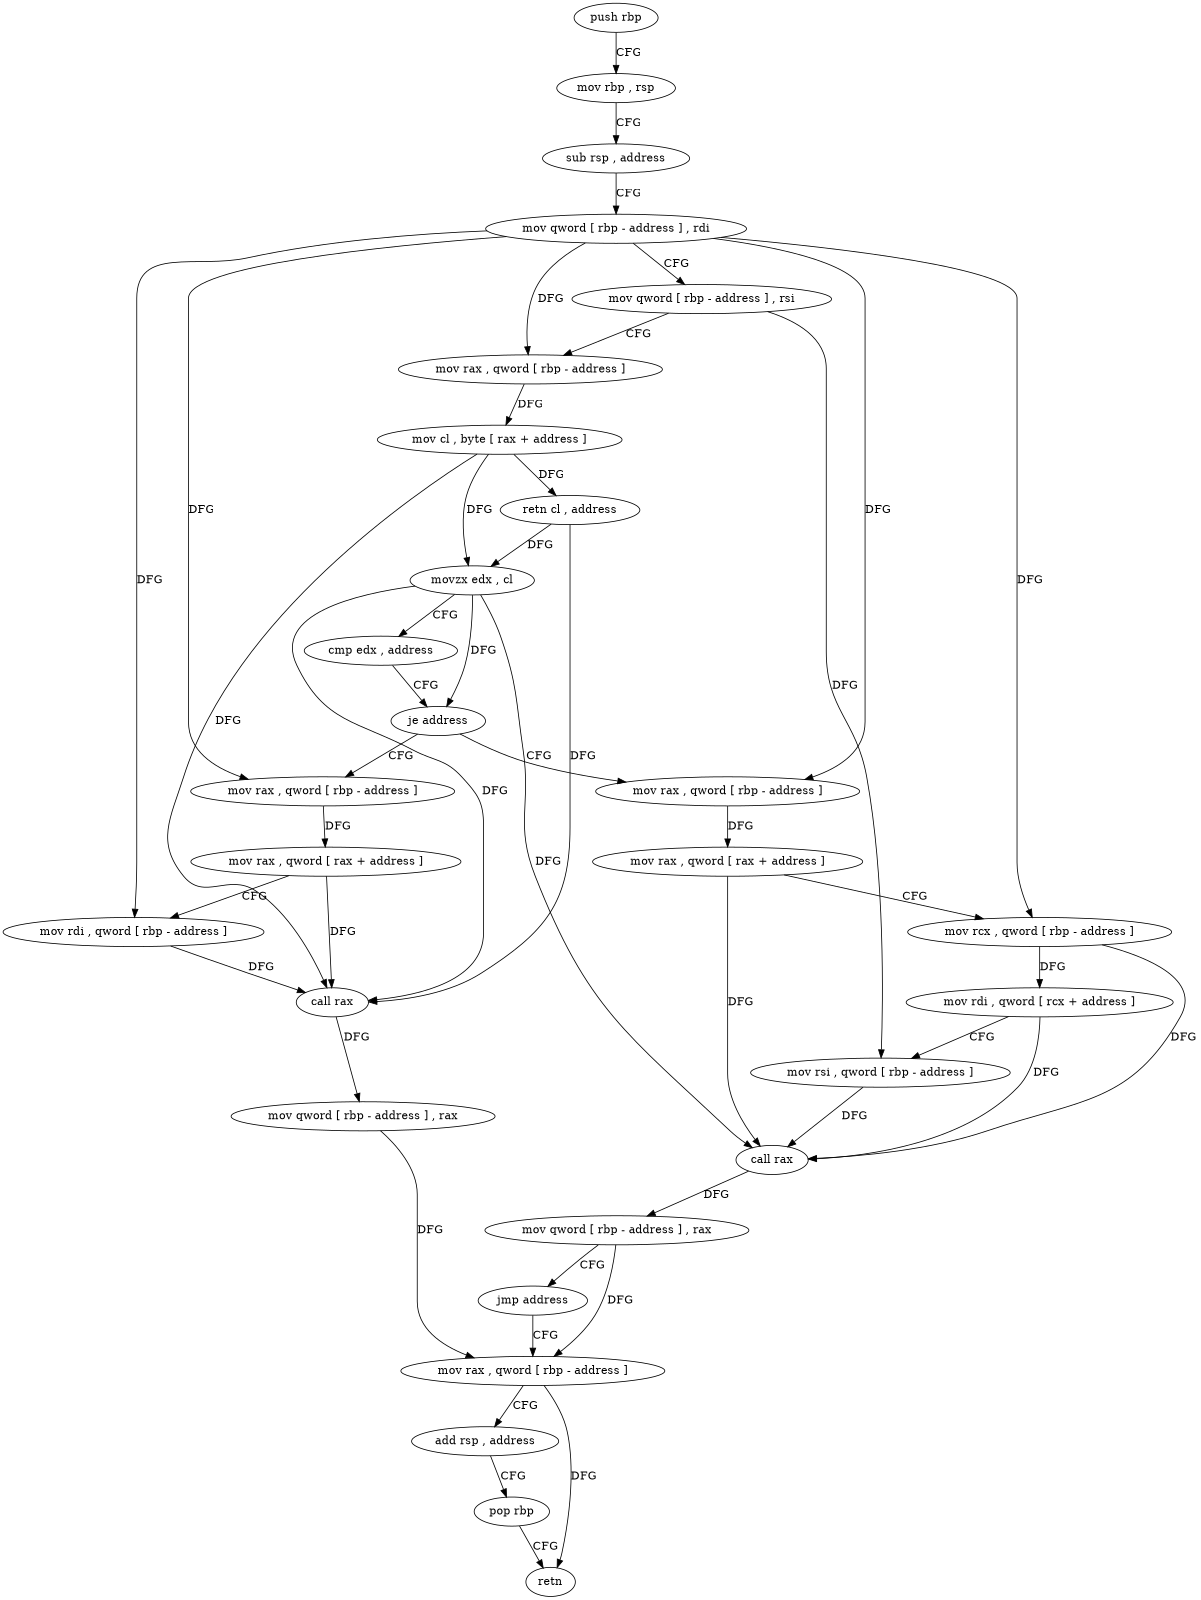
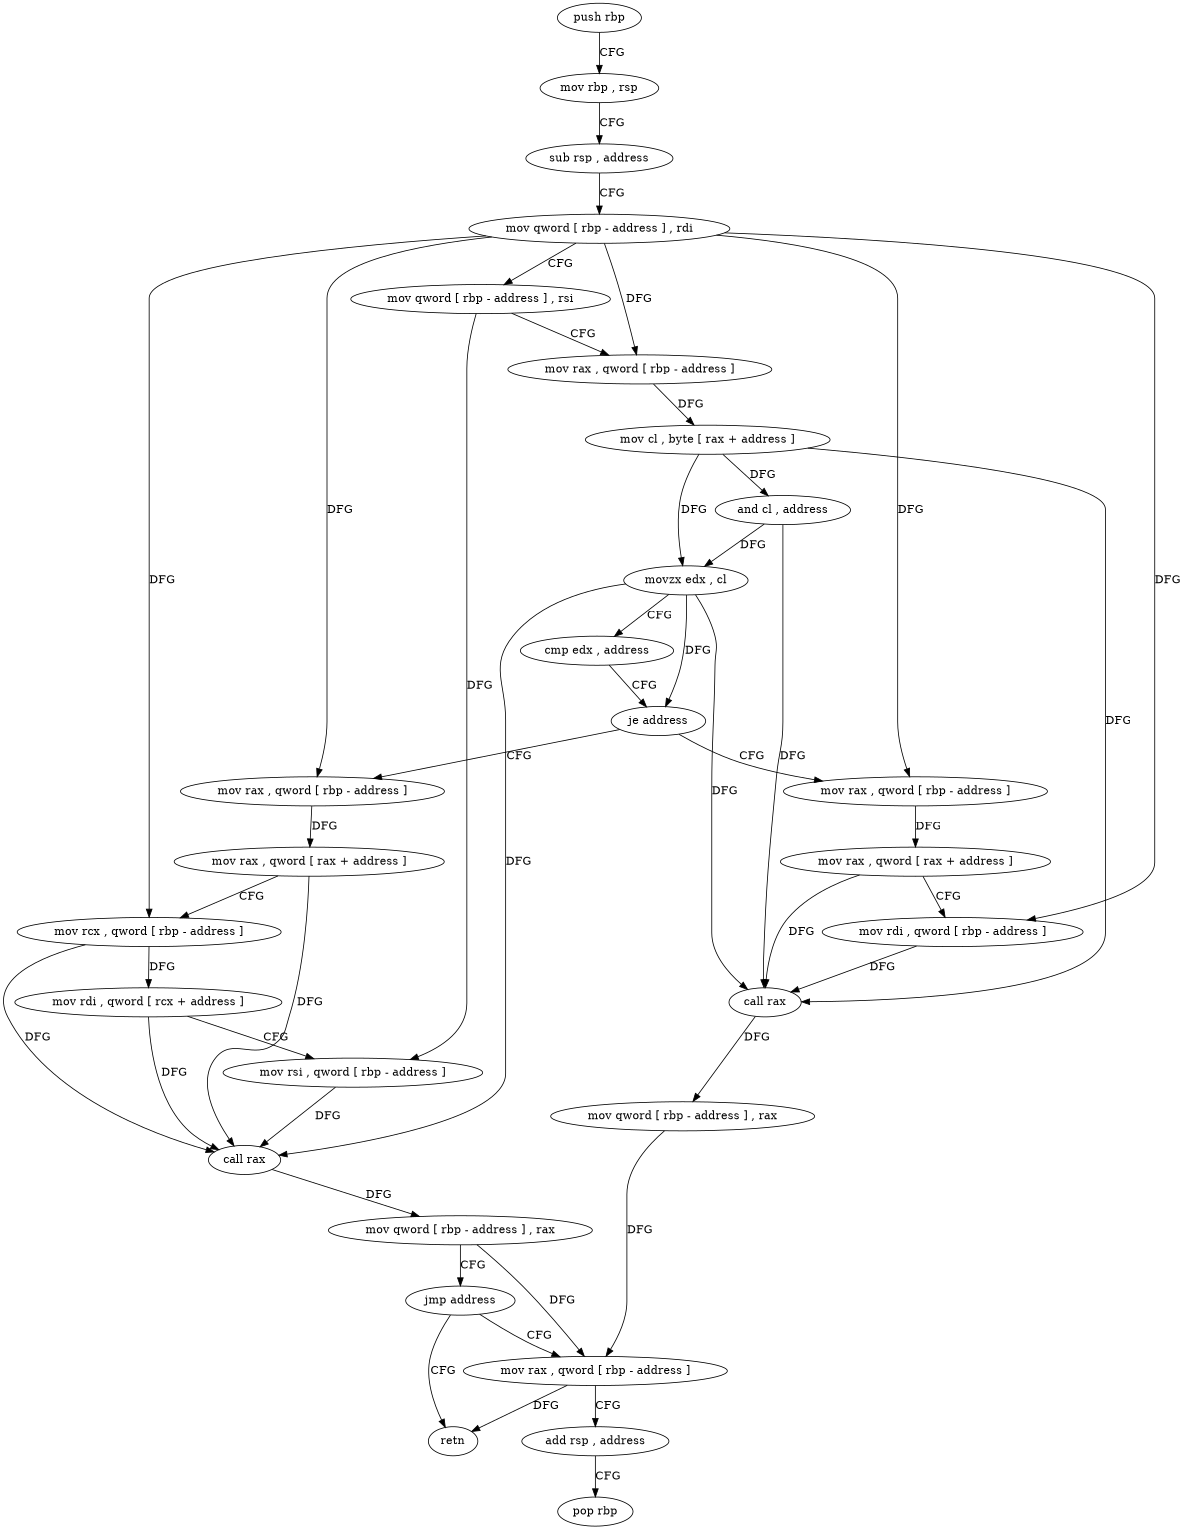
node "retn cl , address": label "retn cl , address" -> "and cl , address"
edge "pop rbp" -> "retn": now "jmp address" -> "retn"
